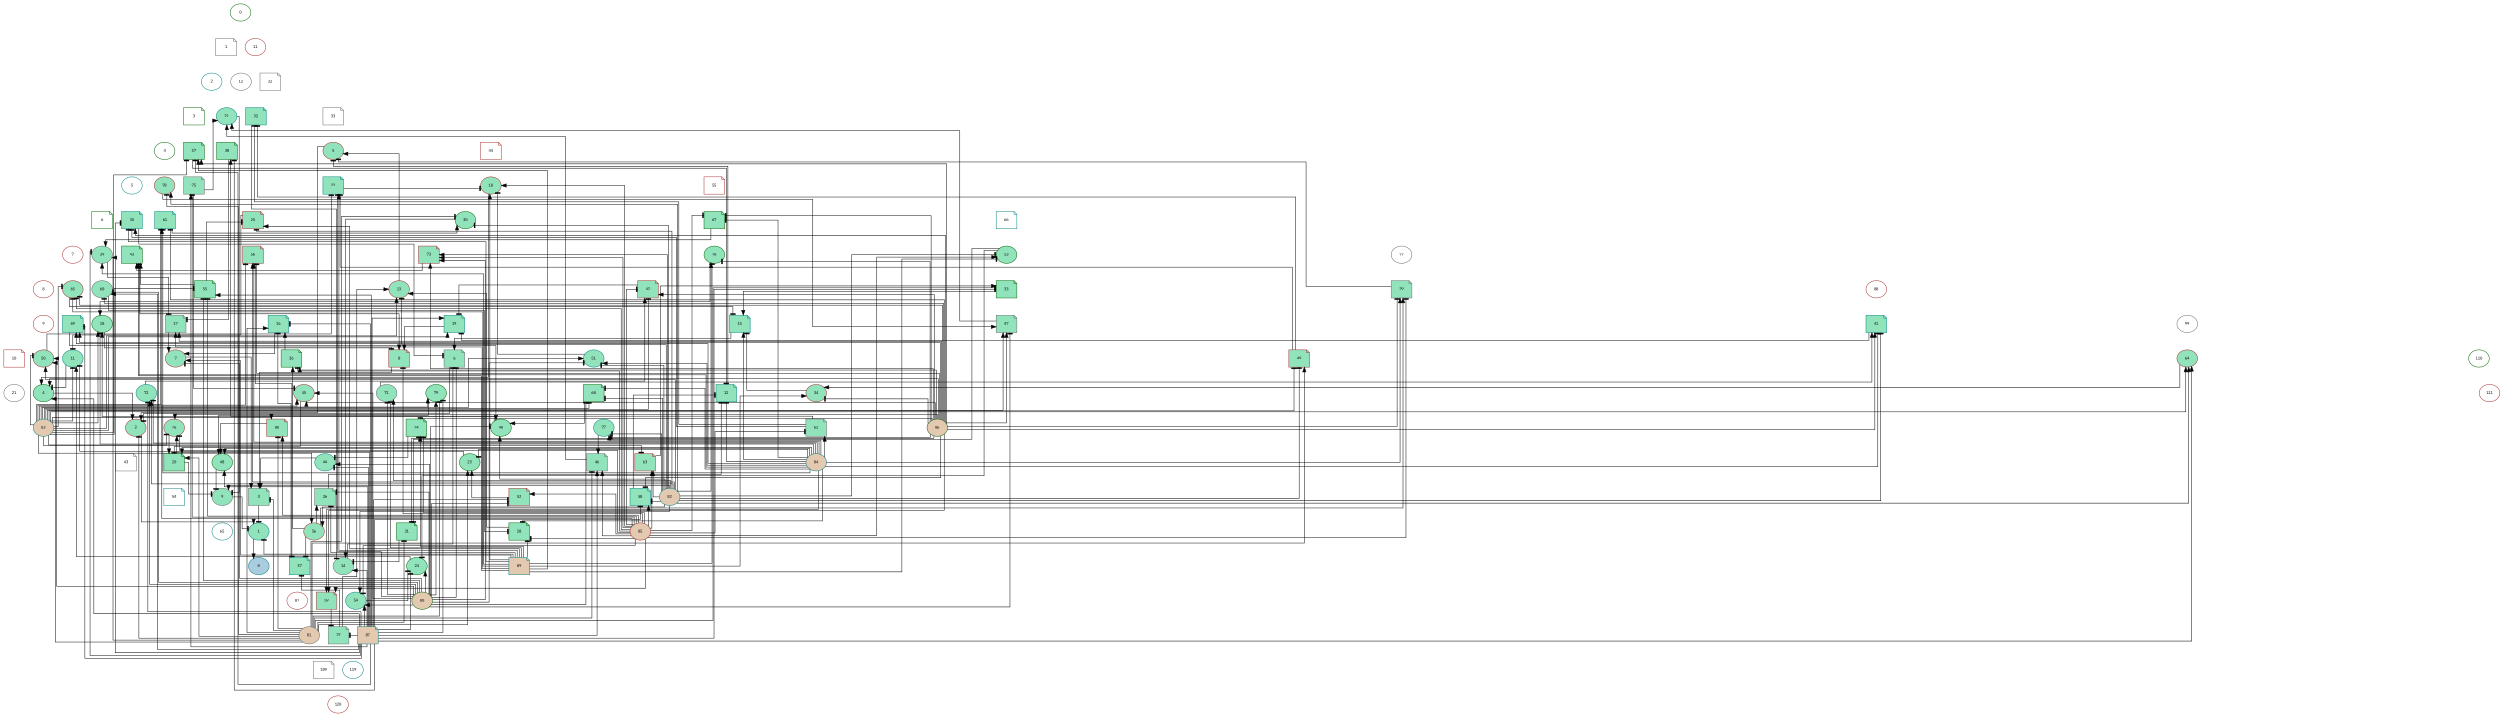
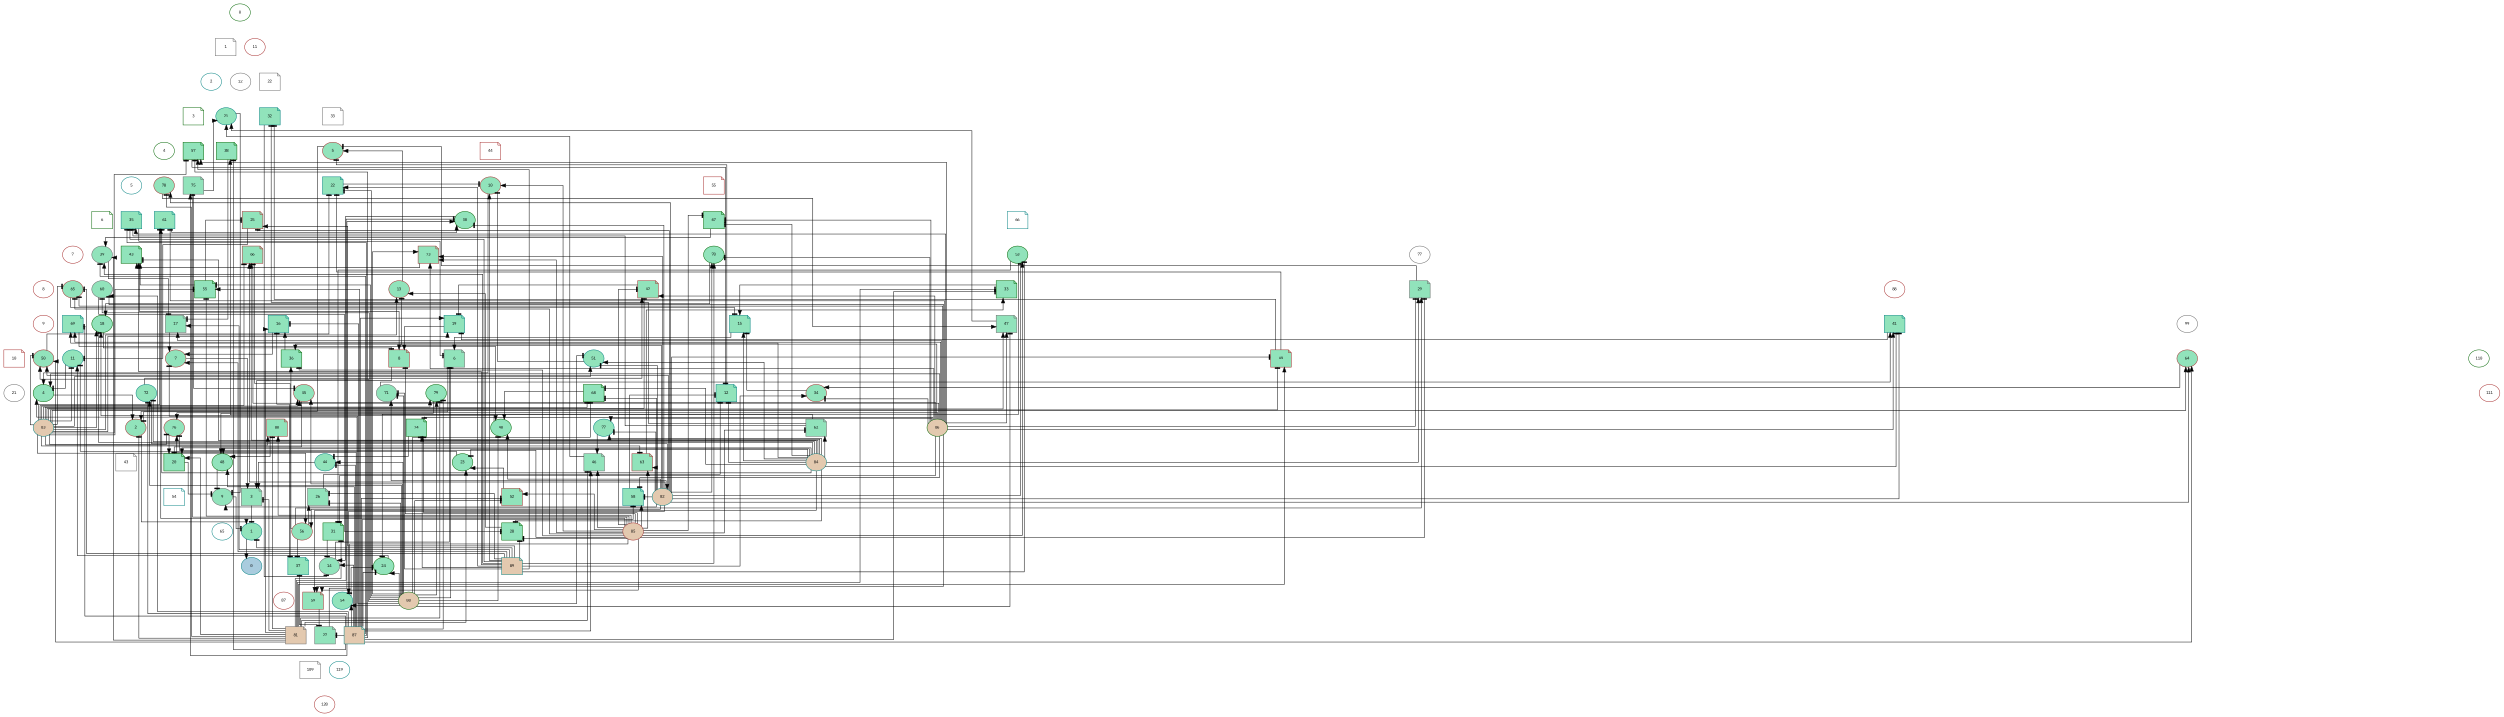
edge "27" -> "13": now "27" -> "30"
edge "82" -> "72": reversed
edge "89" -> "70": arrowhead tee -> normal
node "81": shape ellipse -> note
